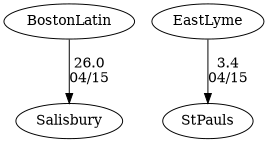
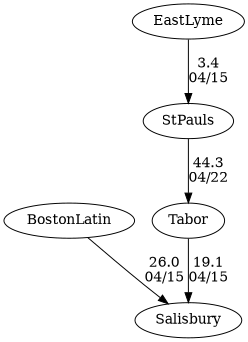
node "Tabor": added
